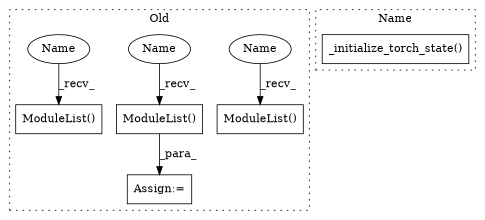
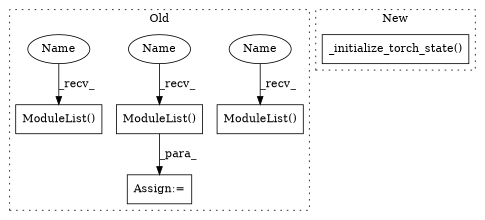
cluster "Name": label "Name" -> "New"
